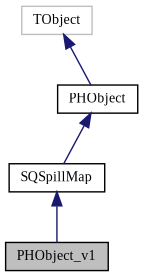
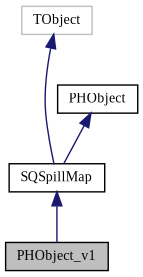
edge "PHObject" -> "TObject": now "SQSpillMap" -> "TObject"
